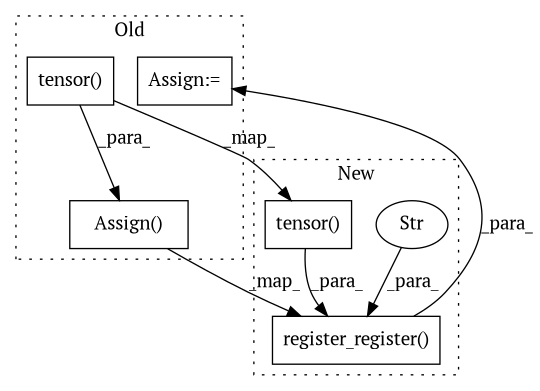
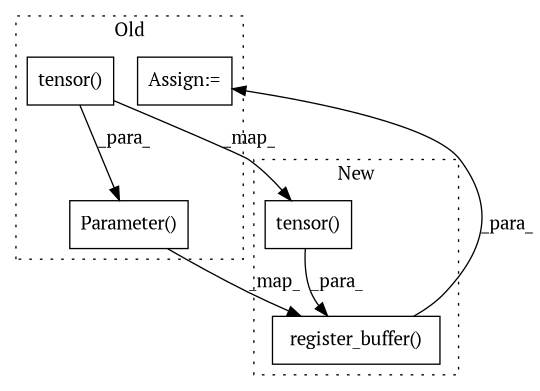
node "Assign()": label "Assign()" -> "Parameter()"
node "Str": removed
node "register_register()": label "register_register()" -> "register_buffer()"
